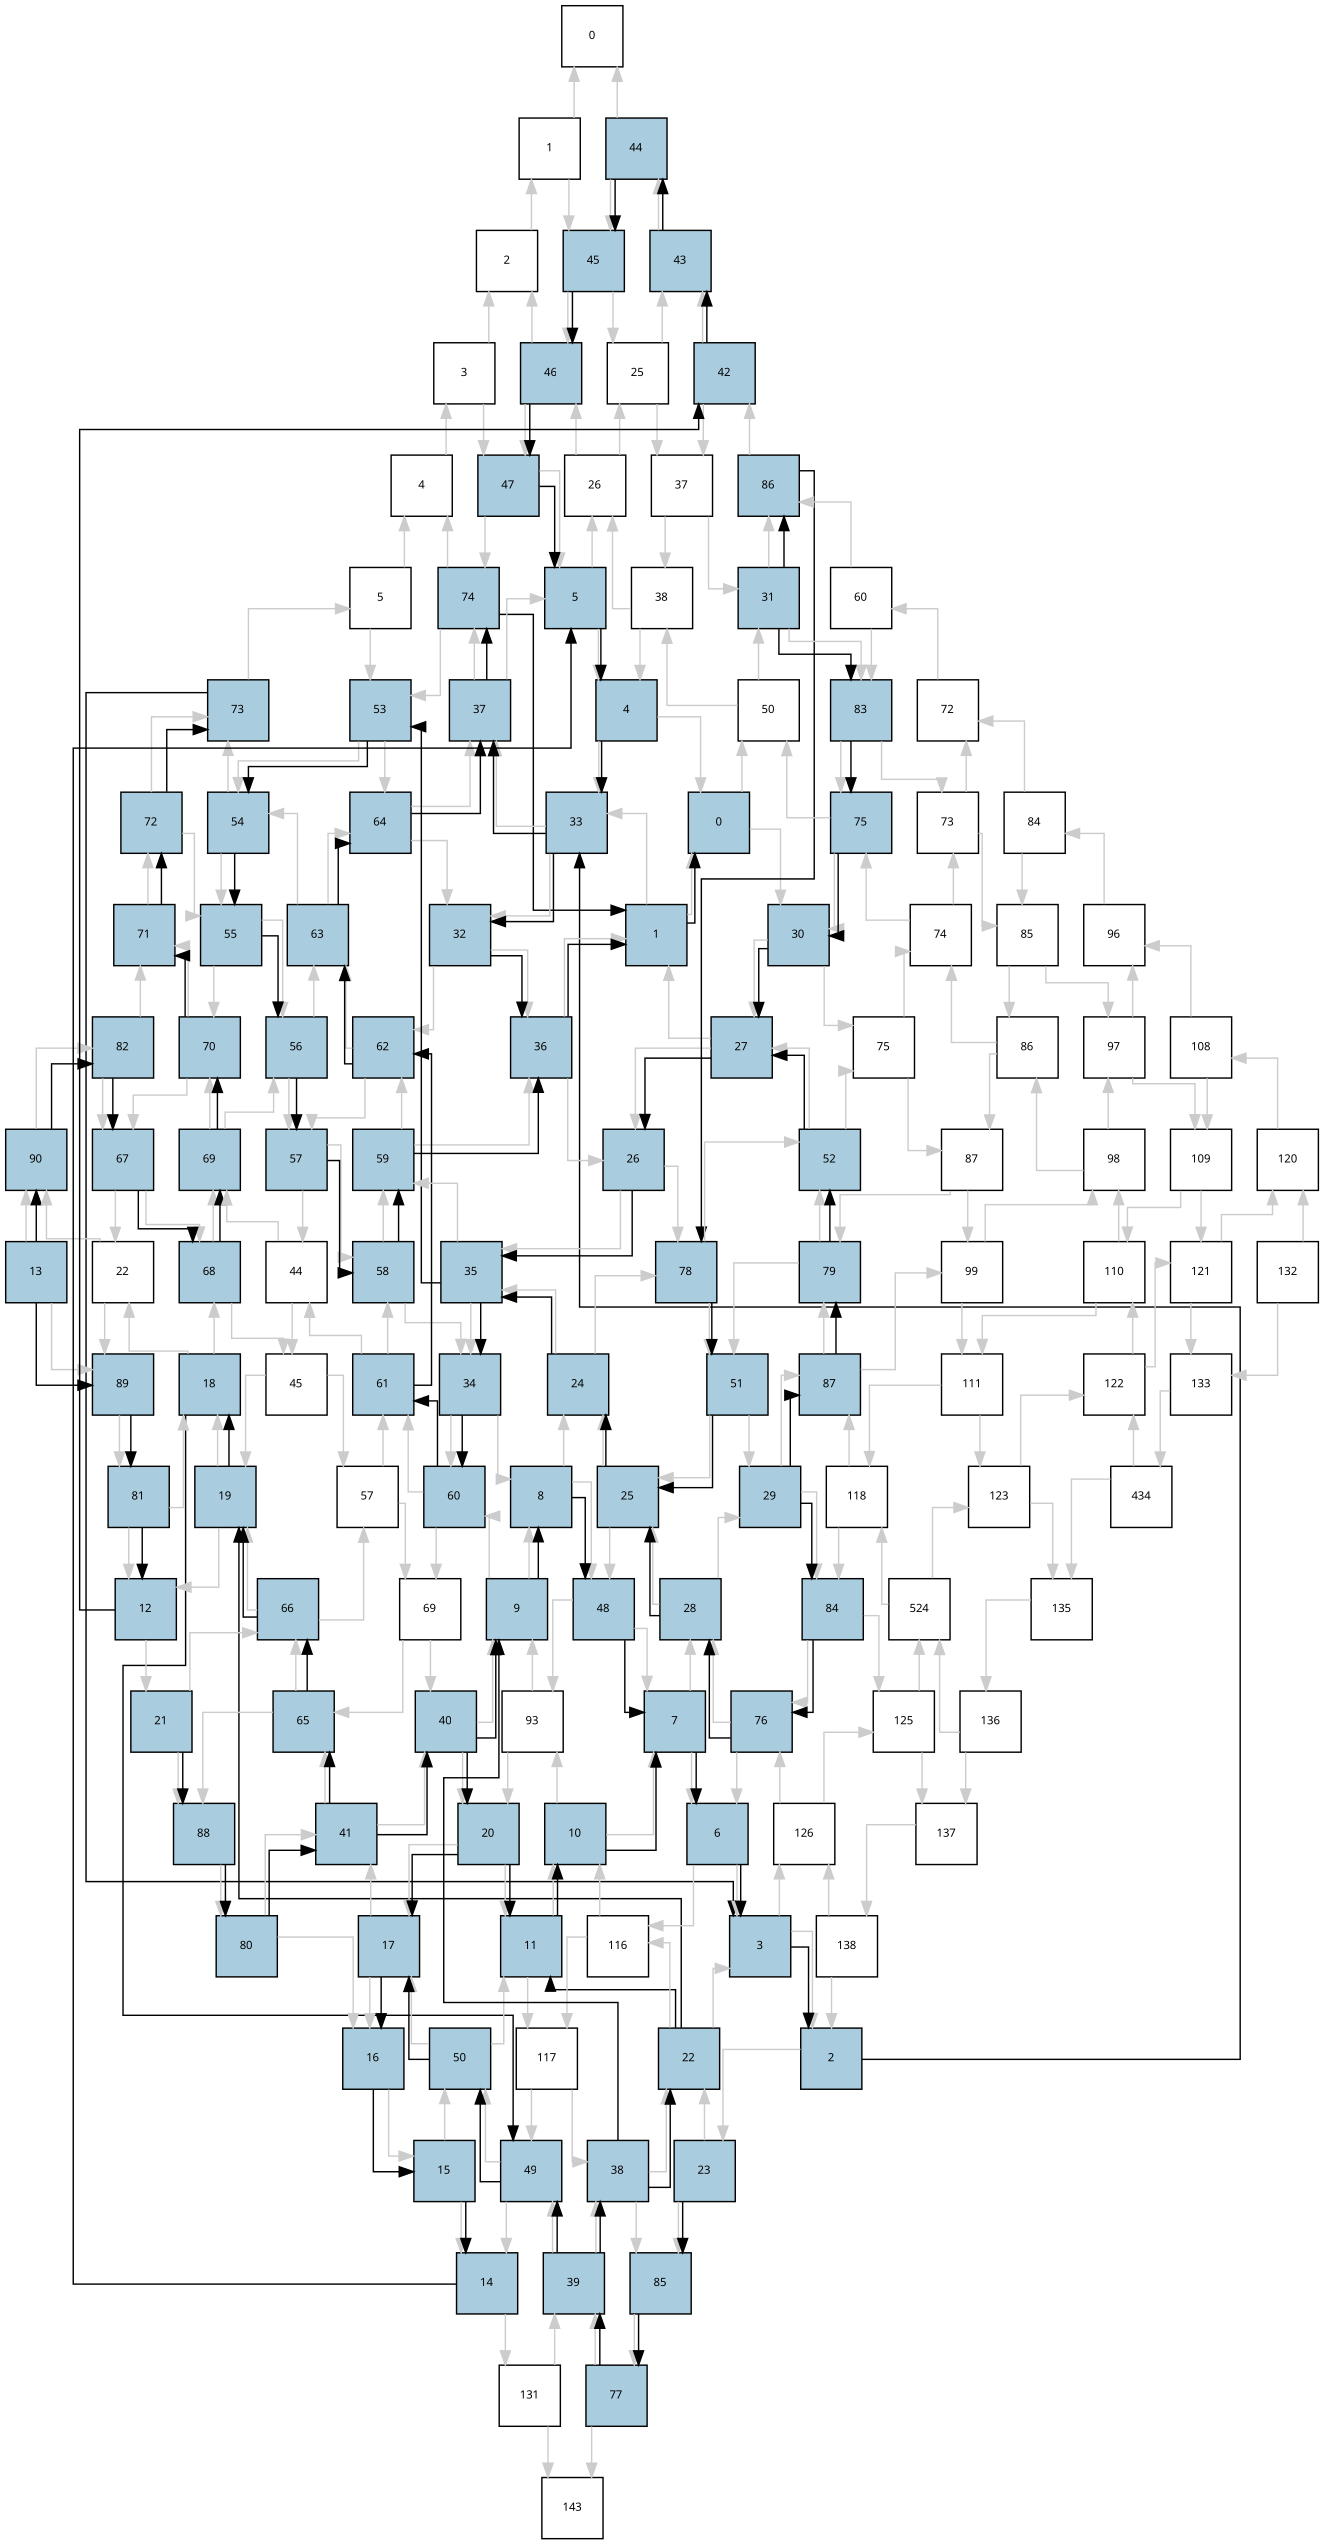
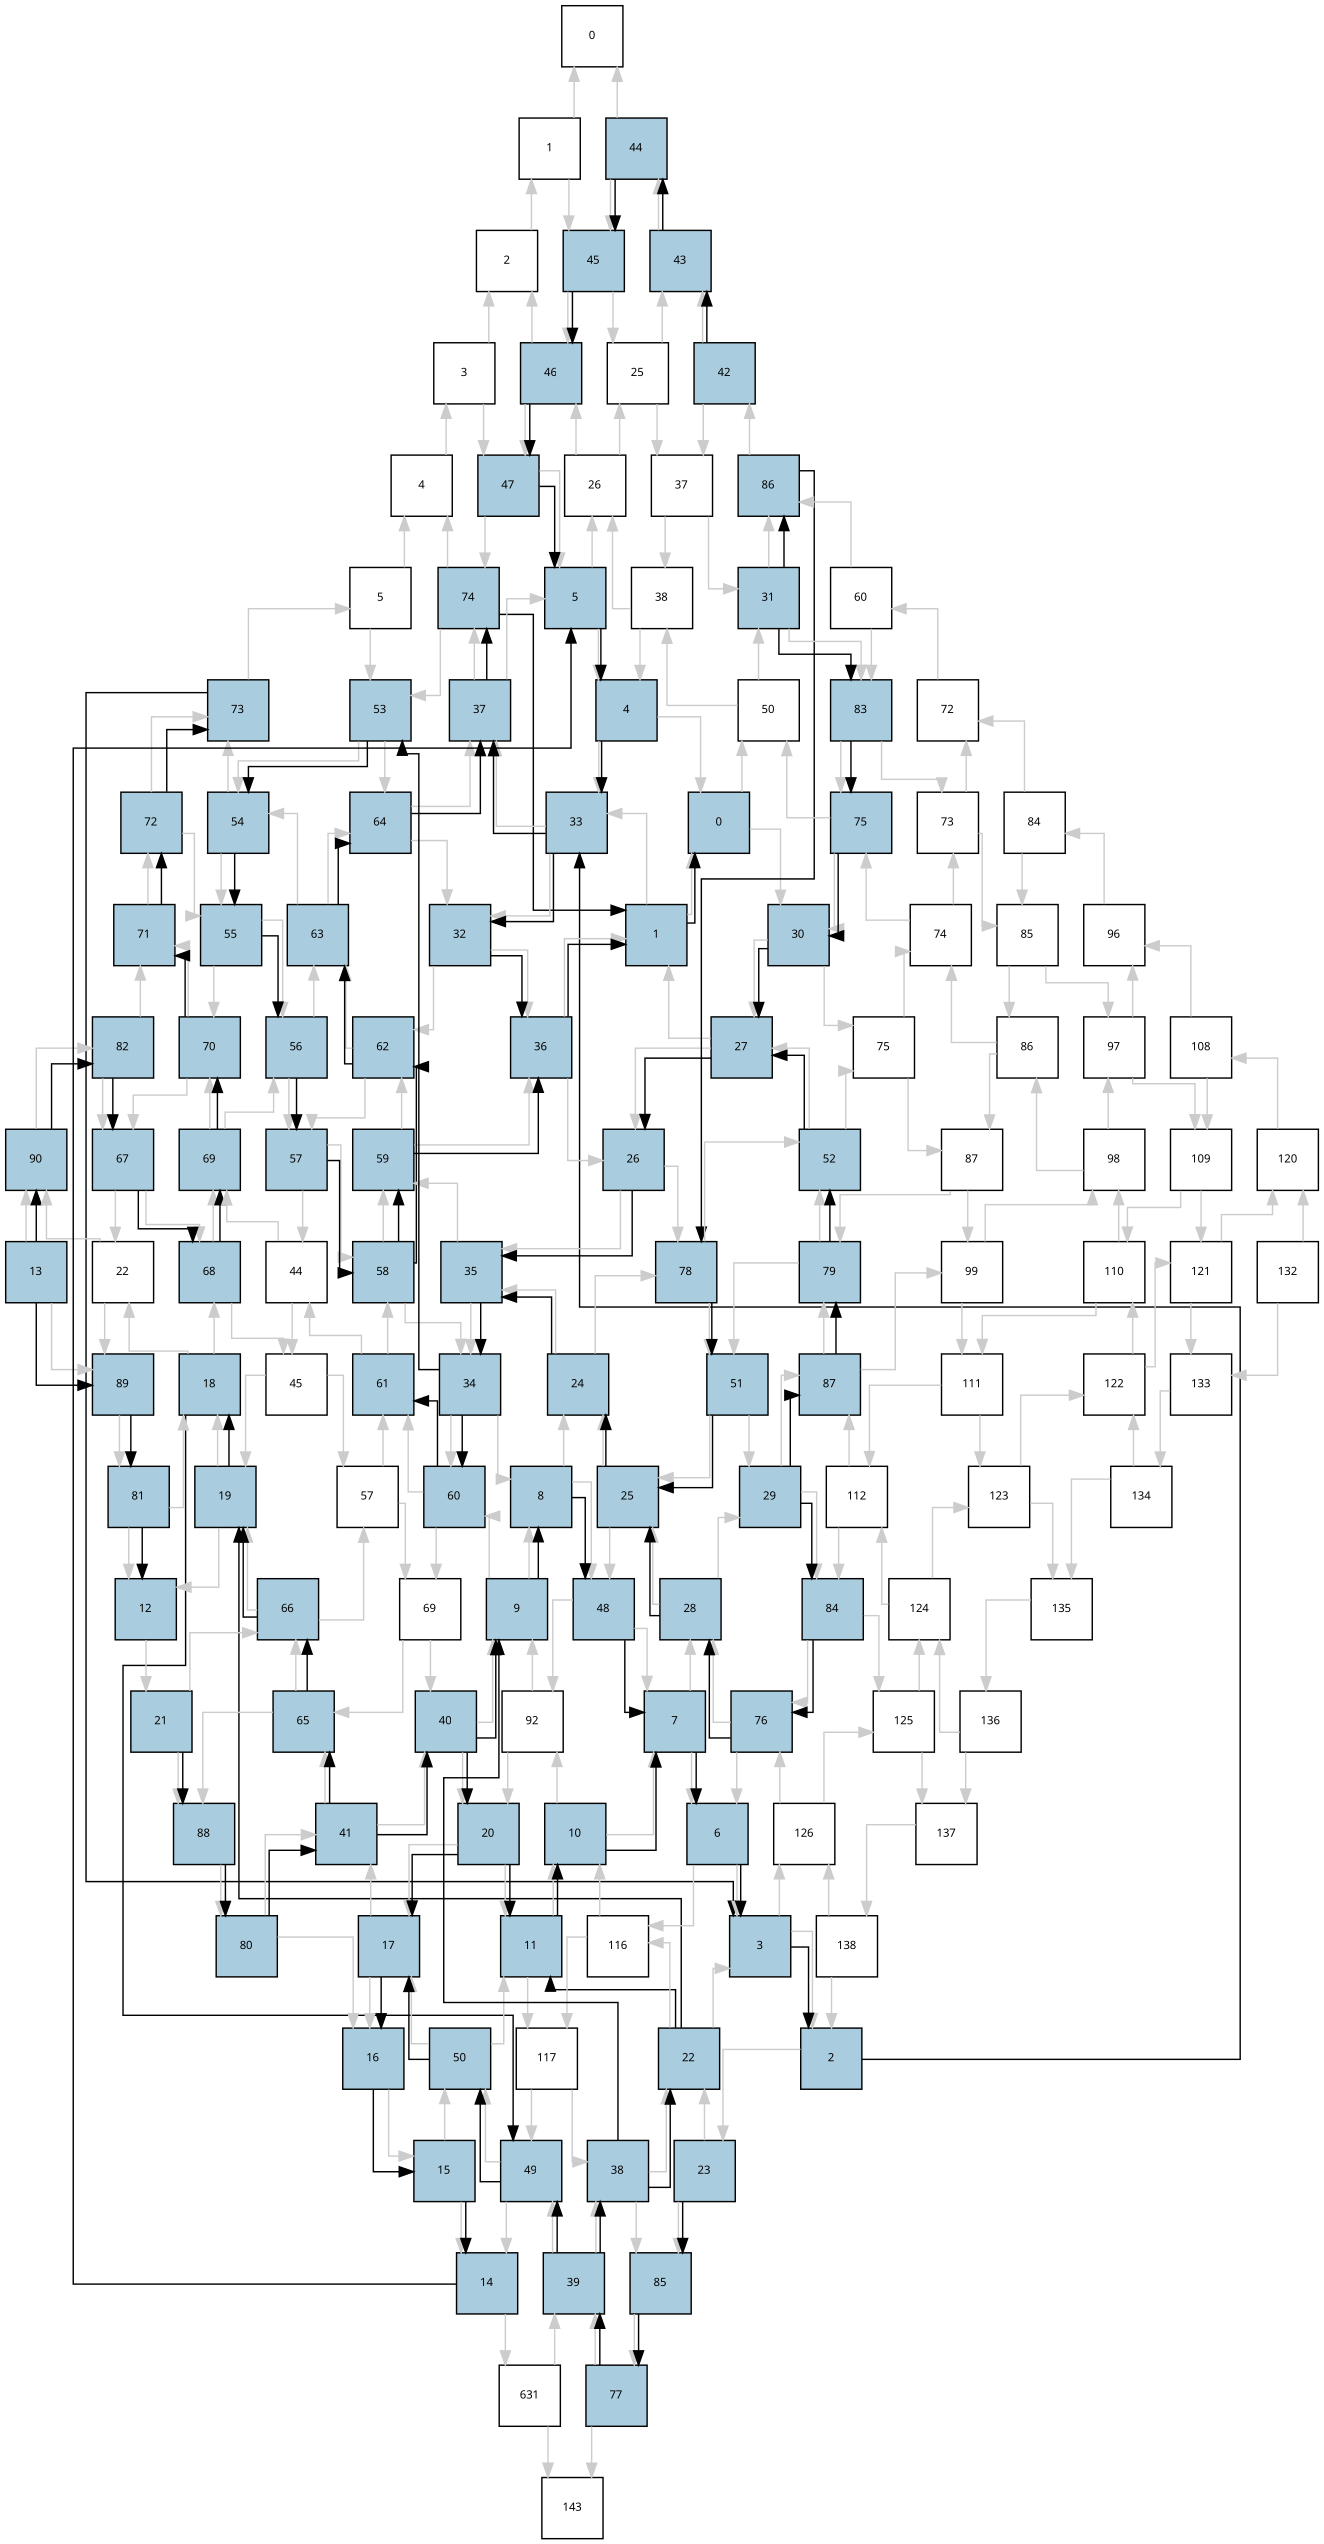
edge "12" -> "42": removed
edge "35" -> "53": now "34" -> "53"
edge "61" -> "62": now "58" -> "62"
node "118": label "118" -> "112"
node "434": label "434" -> "134"
node "524": label "524" -> "124"
node "93": label "93" -> "92"
node "131": label "131" -> "631"
